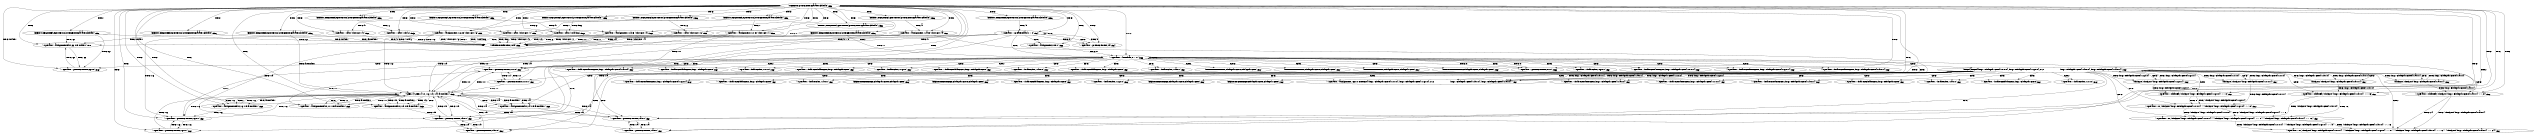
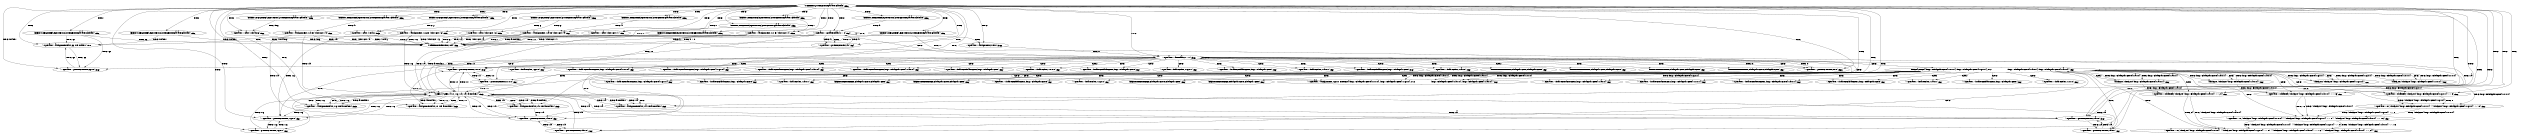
edge "(METHOD,putRGBAAseparate16bittile)" -> "(<operator>.assignment,*wg = (uint16_t *)g)": removed, label "DDG:"
edge "(METHOD,putRGBAAseparate16bittile)" -> "(<operator>.assignment,*wb = (uint16_t *)b)": removed, label "DDG:"
edge "(METHOD,putRGBAAseparate16bittile)" -> "(<operator>.cast,(uint16_t *)g)": removed, label "DDG:"
node "(<operator>.cast,(uint16_t *)b)": removed
node "(uint32_t,(uint32_t)(img->Bitdepth16To8[*wg++]))": text "1967" -> "1267"
